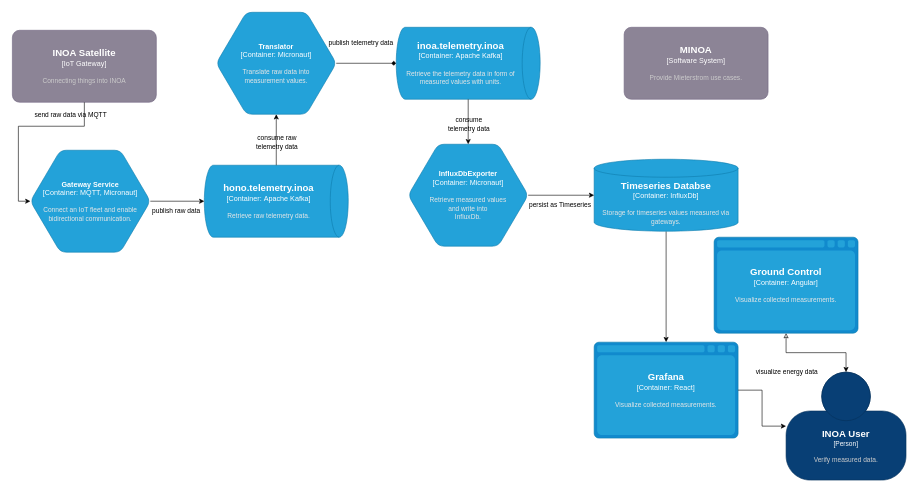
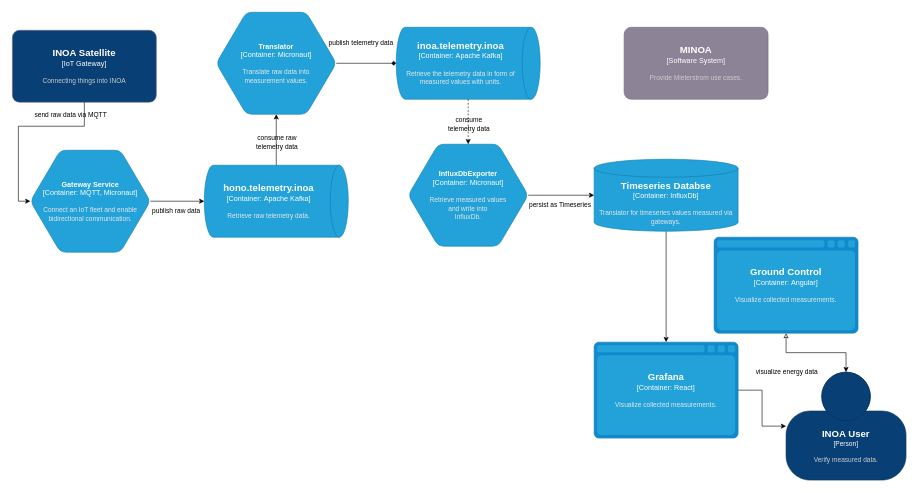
node "INOA Satellite [IoT Gateway] Connecting things into INOA": fillcolor #8c8496 -> #083f75
edge "inoa.telemetry.inoa [Container: Apache Kafka] Retrieve the telemetry data in form of measured values with units." -> "InfluxDbExporter [Container: Micronaut] Retrieve measured values and write into InfluxDb.": style solid -> dashed
node "Timeseries Databse [Container: InfluxDb] Storage for timeseries values measured via gateways.": label "Timeseries Databse [Container: InfluxDb] Storage for timeseries values measured via gateways." -> "Timeseries Databse [Container: InfluxDb] Translator for timeseries values measured via gateways."
